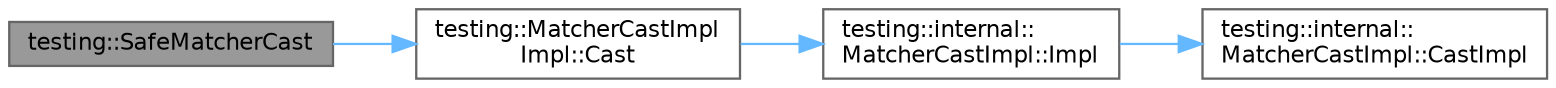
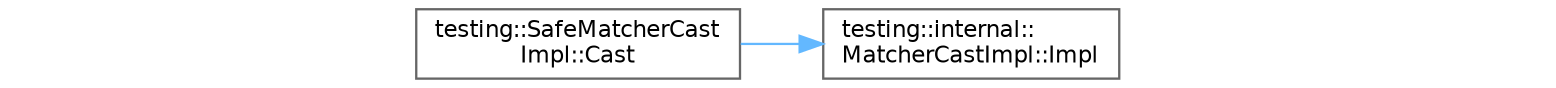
node "testing::SafeMatcherCast": removed
node "testing::MatcherCastImpl Impl::Cast": label "testing::MatcherCastImpl Impl::Cast" -> "testing::SafeMatcherCast Impl::Cast"
node "testing::internal:: MatcherCastImpl::CastImpl": removed
